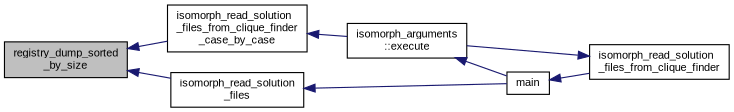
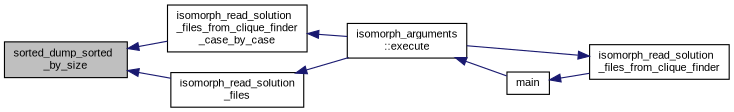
node "registry_dump_sorted _by_size": label "registry_dump_sorted _by_size" -> "sorted_dump_sorted _by_size"
edge "main" -> "isomorph_read_solution _files": now "isomorph_arguments ::execute" -> "isomorph_read_solution _files"
